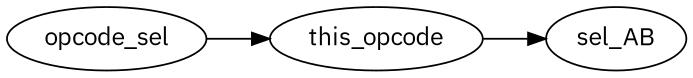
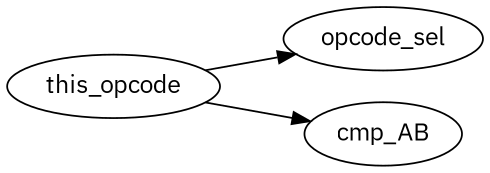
edge "opcode_sel" -> "this_opcode": reversed
node "sel_AB": label "sel_AB" -> "cmp_AB"
